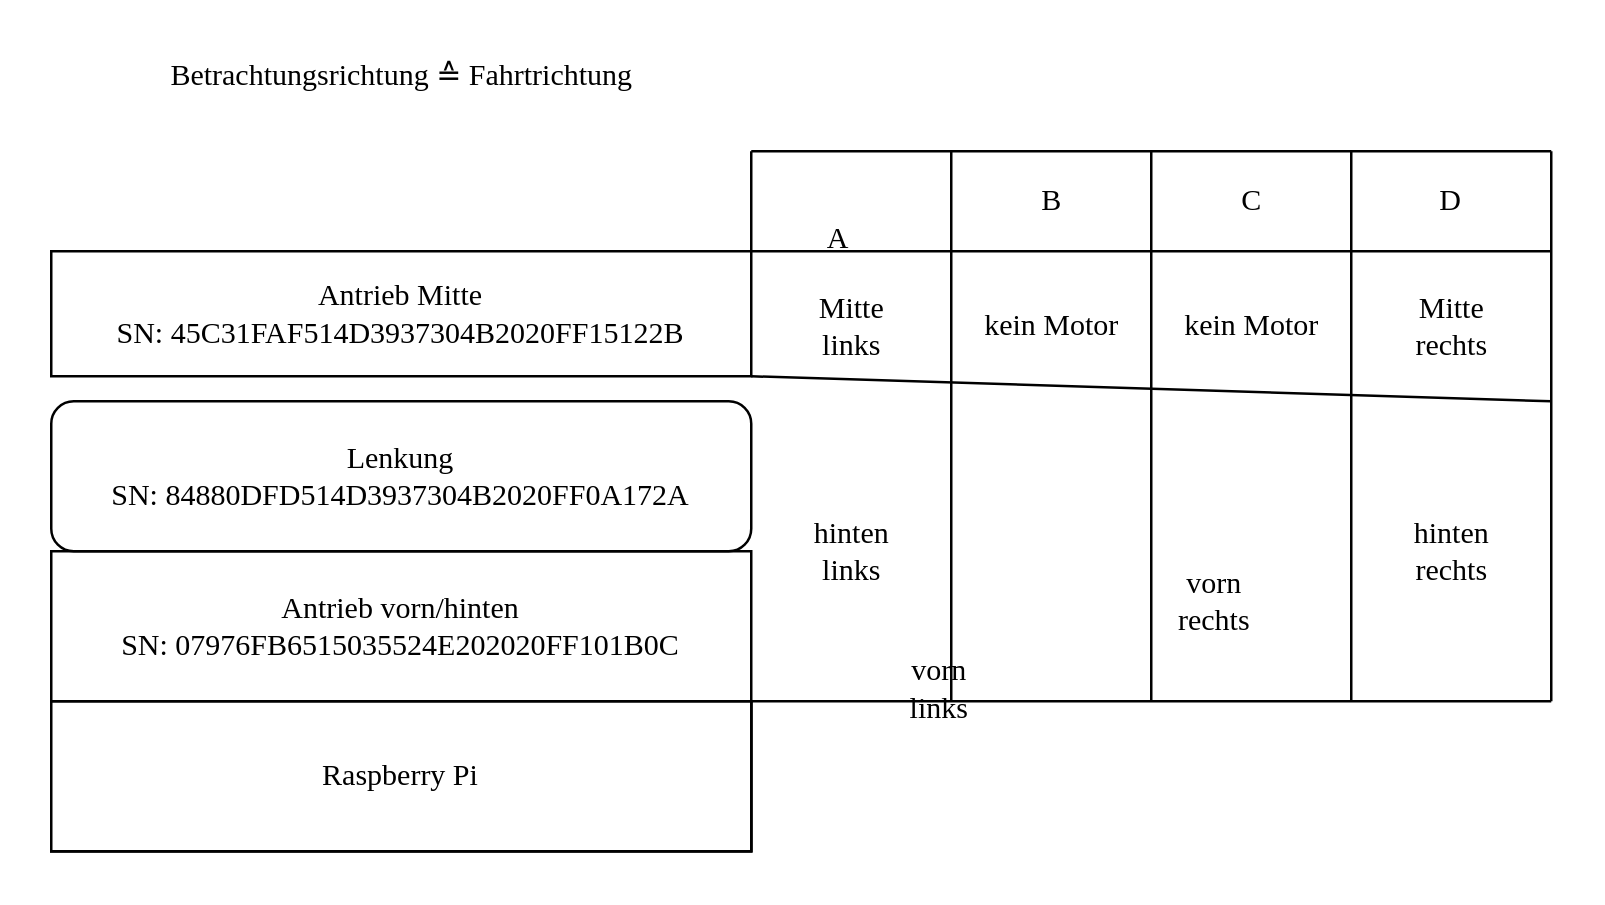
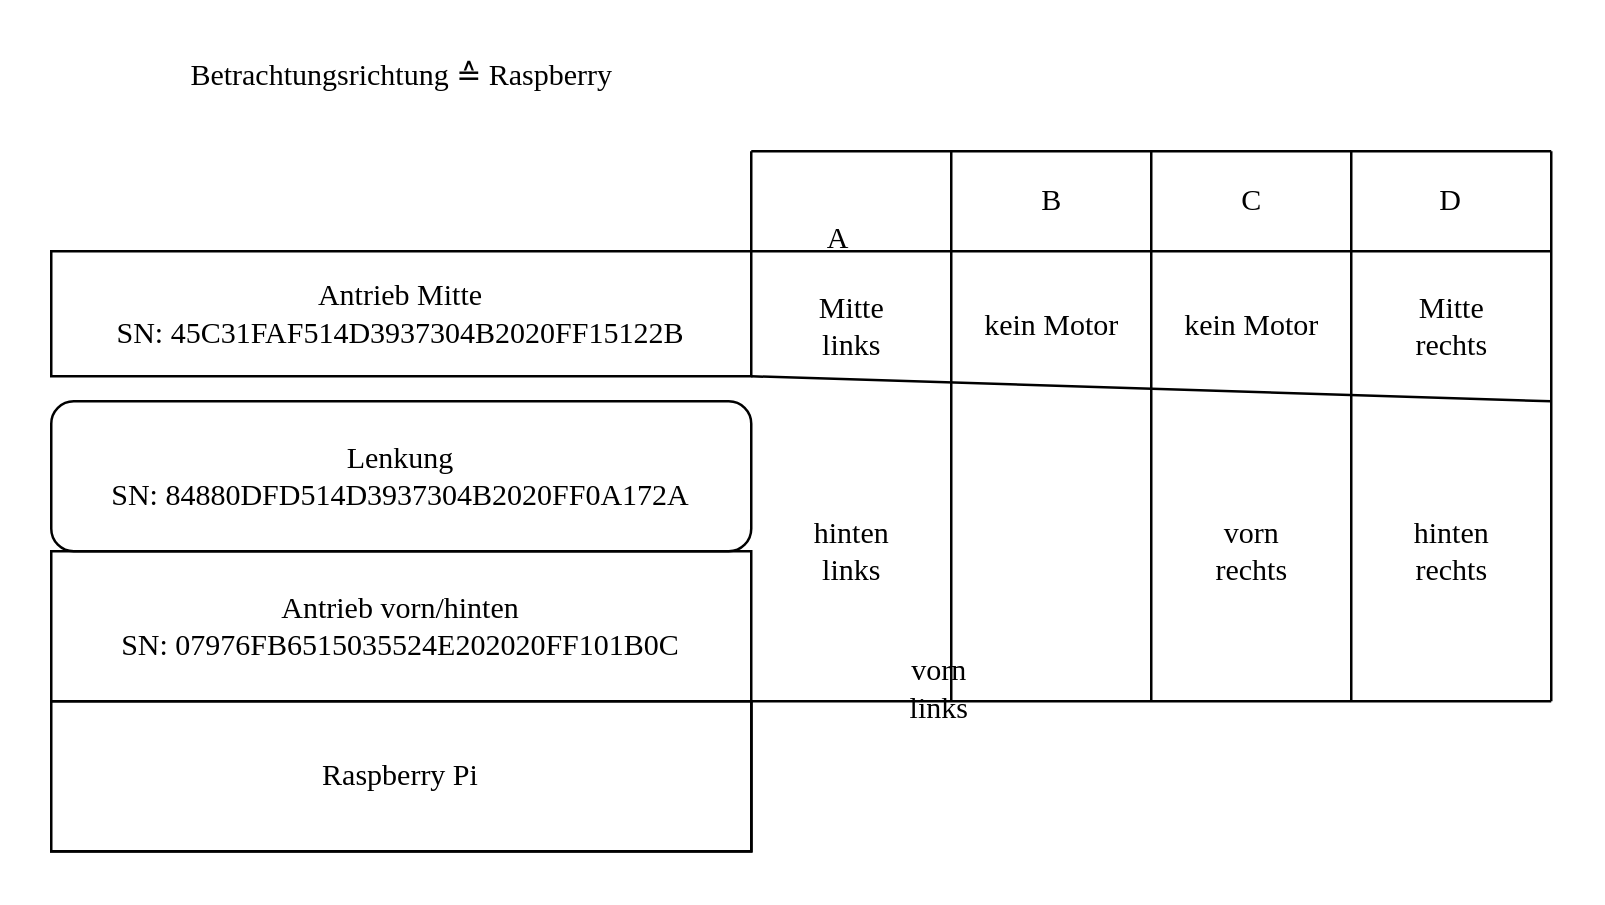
node "Betrachtungsrichtung ≙ Fahrtrichtung": label "Betrachtungsrichtung ≙ Fahrtrichtung" -> "Betrachtungsrichtung ≙ Raspberry"
node "vorn rechts": moved (1214, 601) -> (1251, 551)
